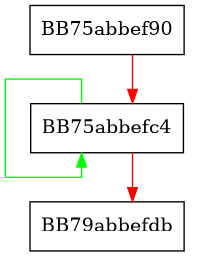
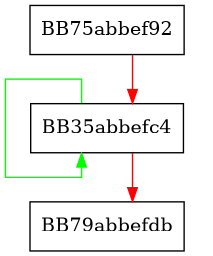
node "BB75abbef90": label "BB75abbef90" -> "BB75abbef92"
node "BB75abbefc4": label "BB75abbefc4" -> "BB35abbefc4"
